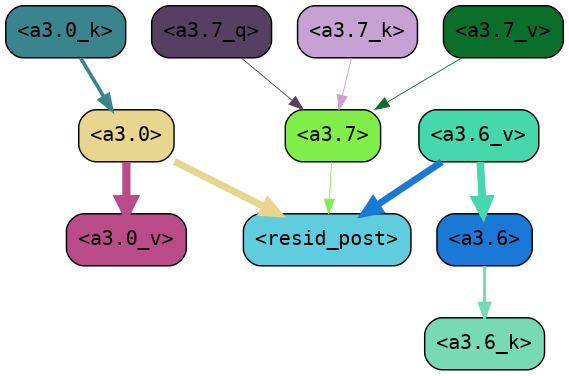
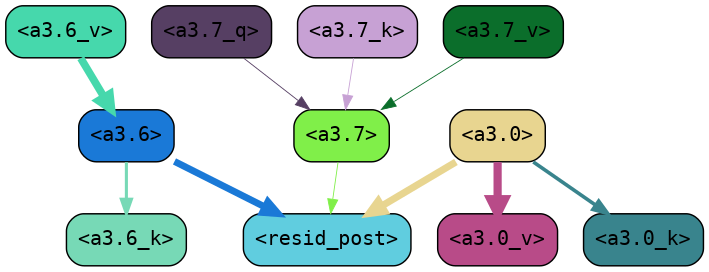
edge "<a3.0_k>" -> "<a3.0>": reversed
edge "<a3.6_v>" -> "<resid_post>": now "<a3.6>" -> "<resid_post>"
